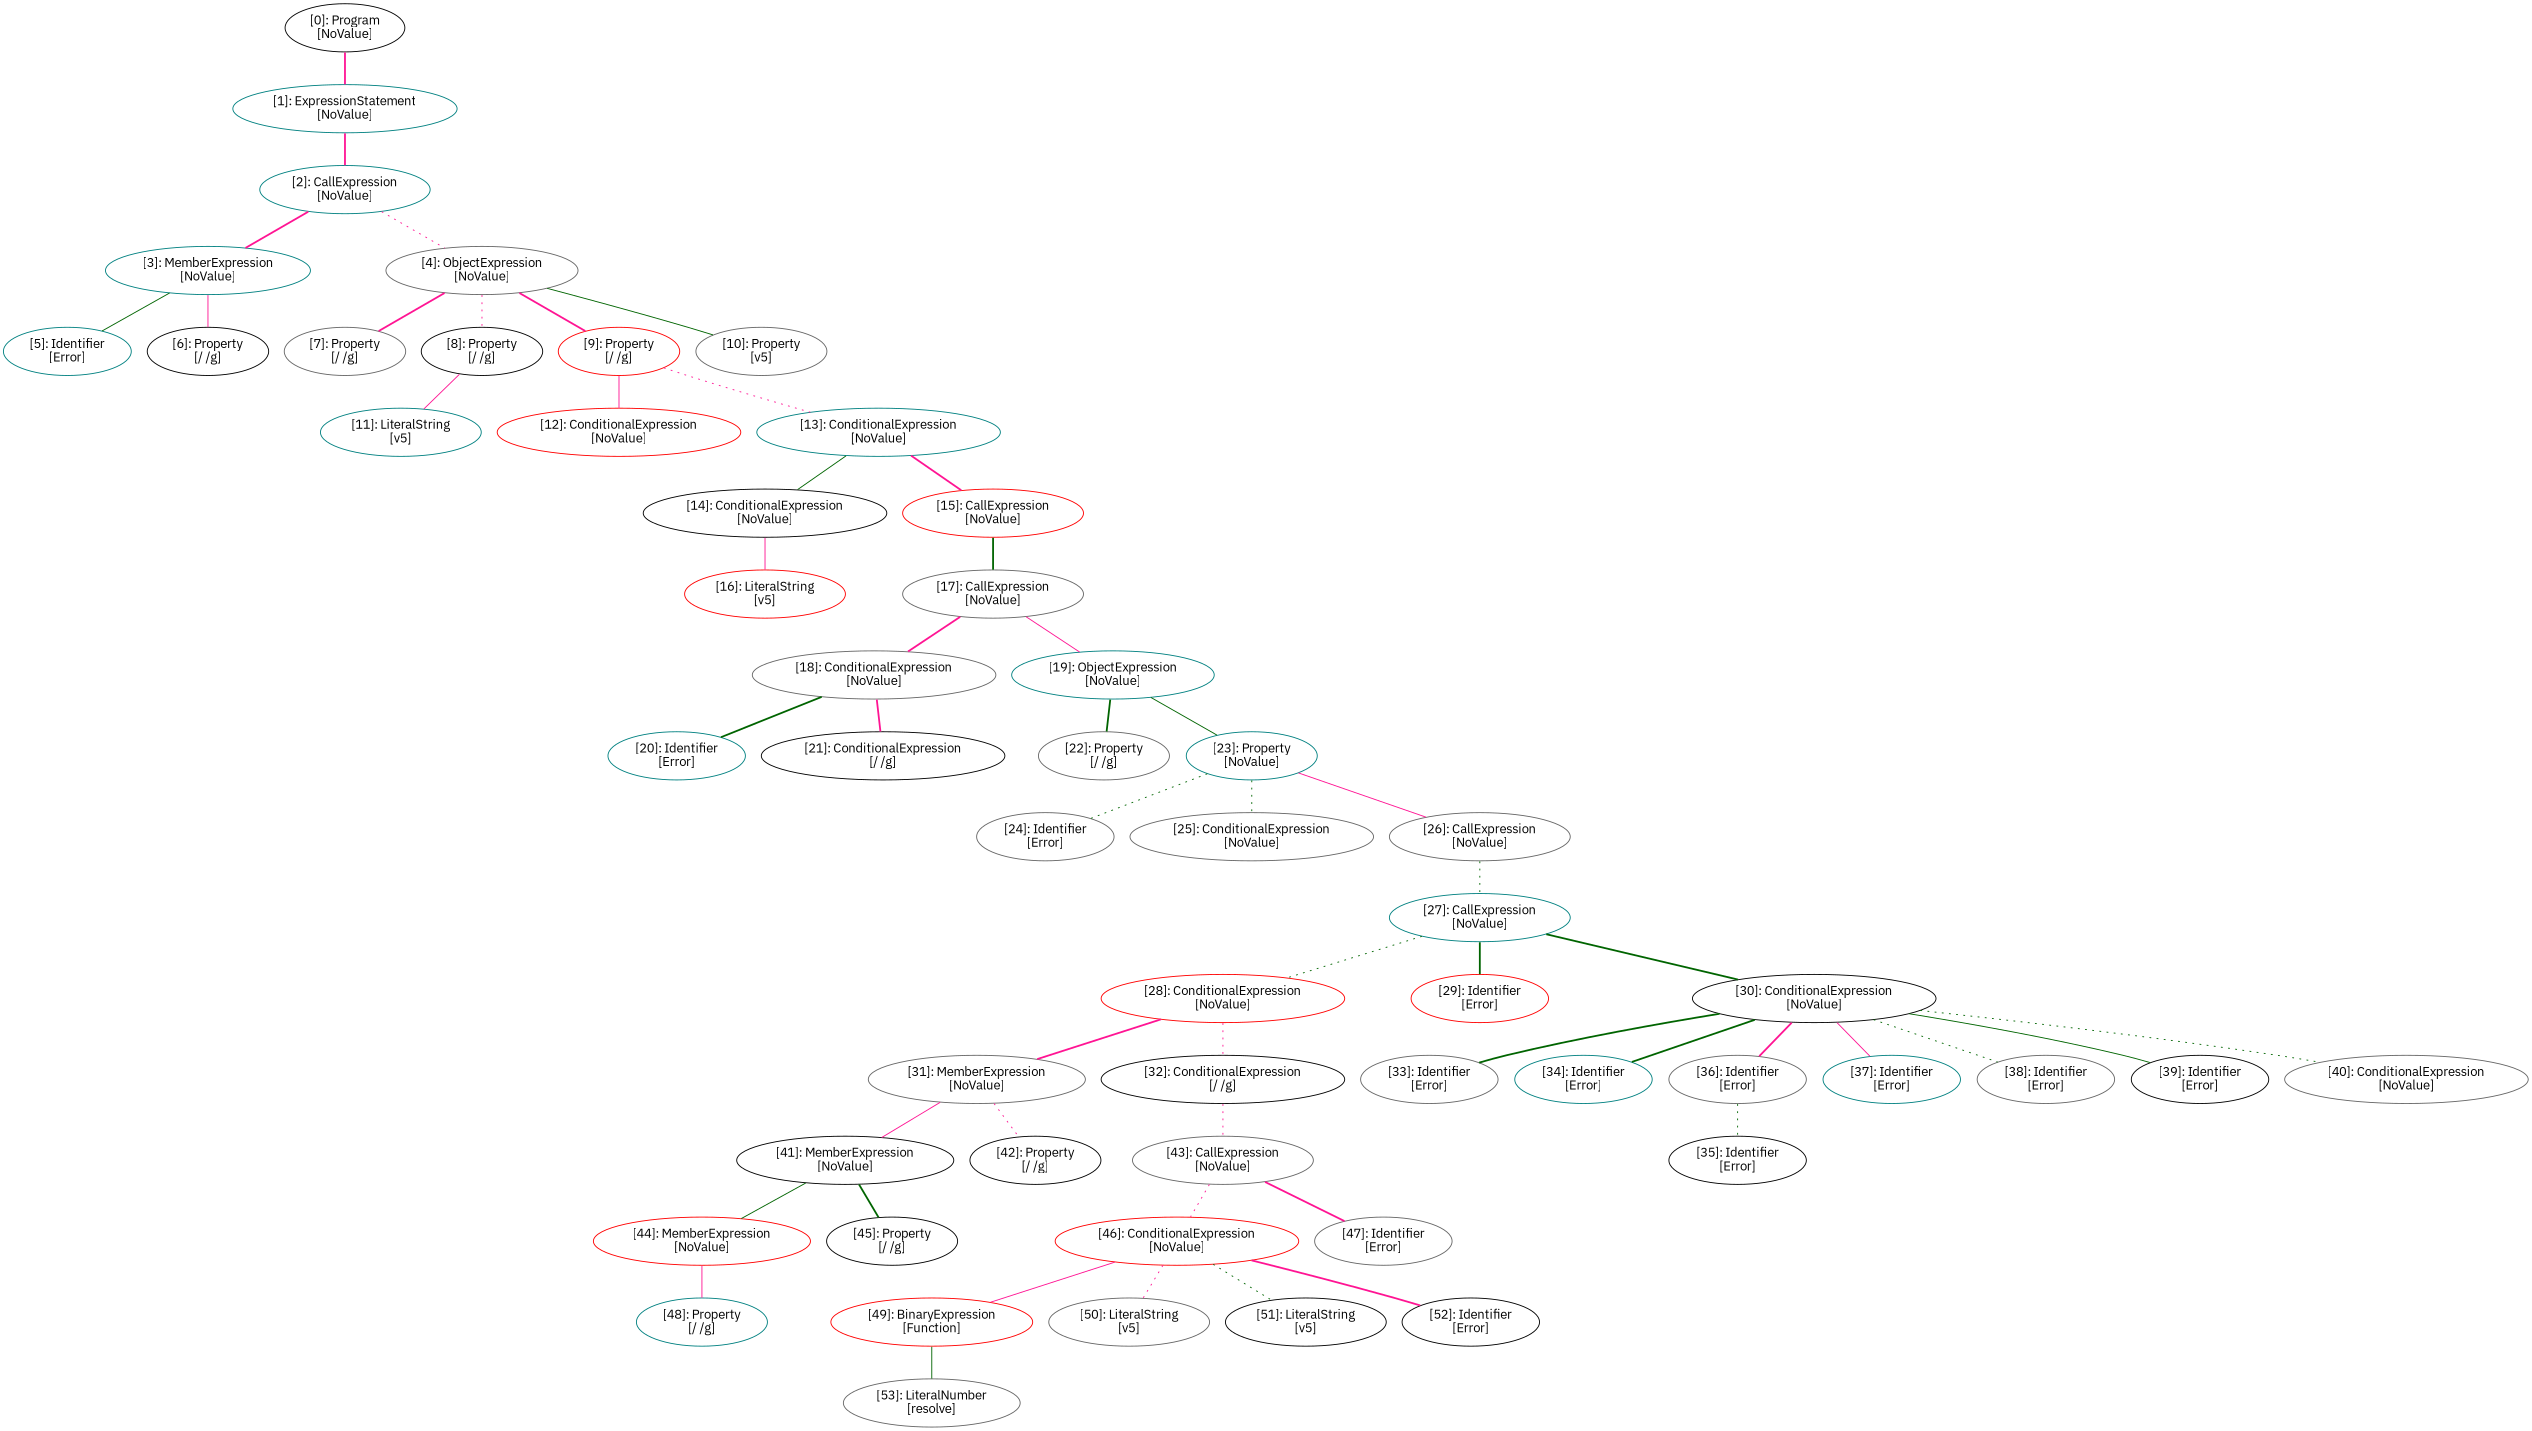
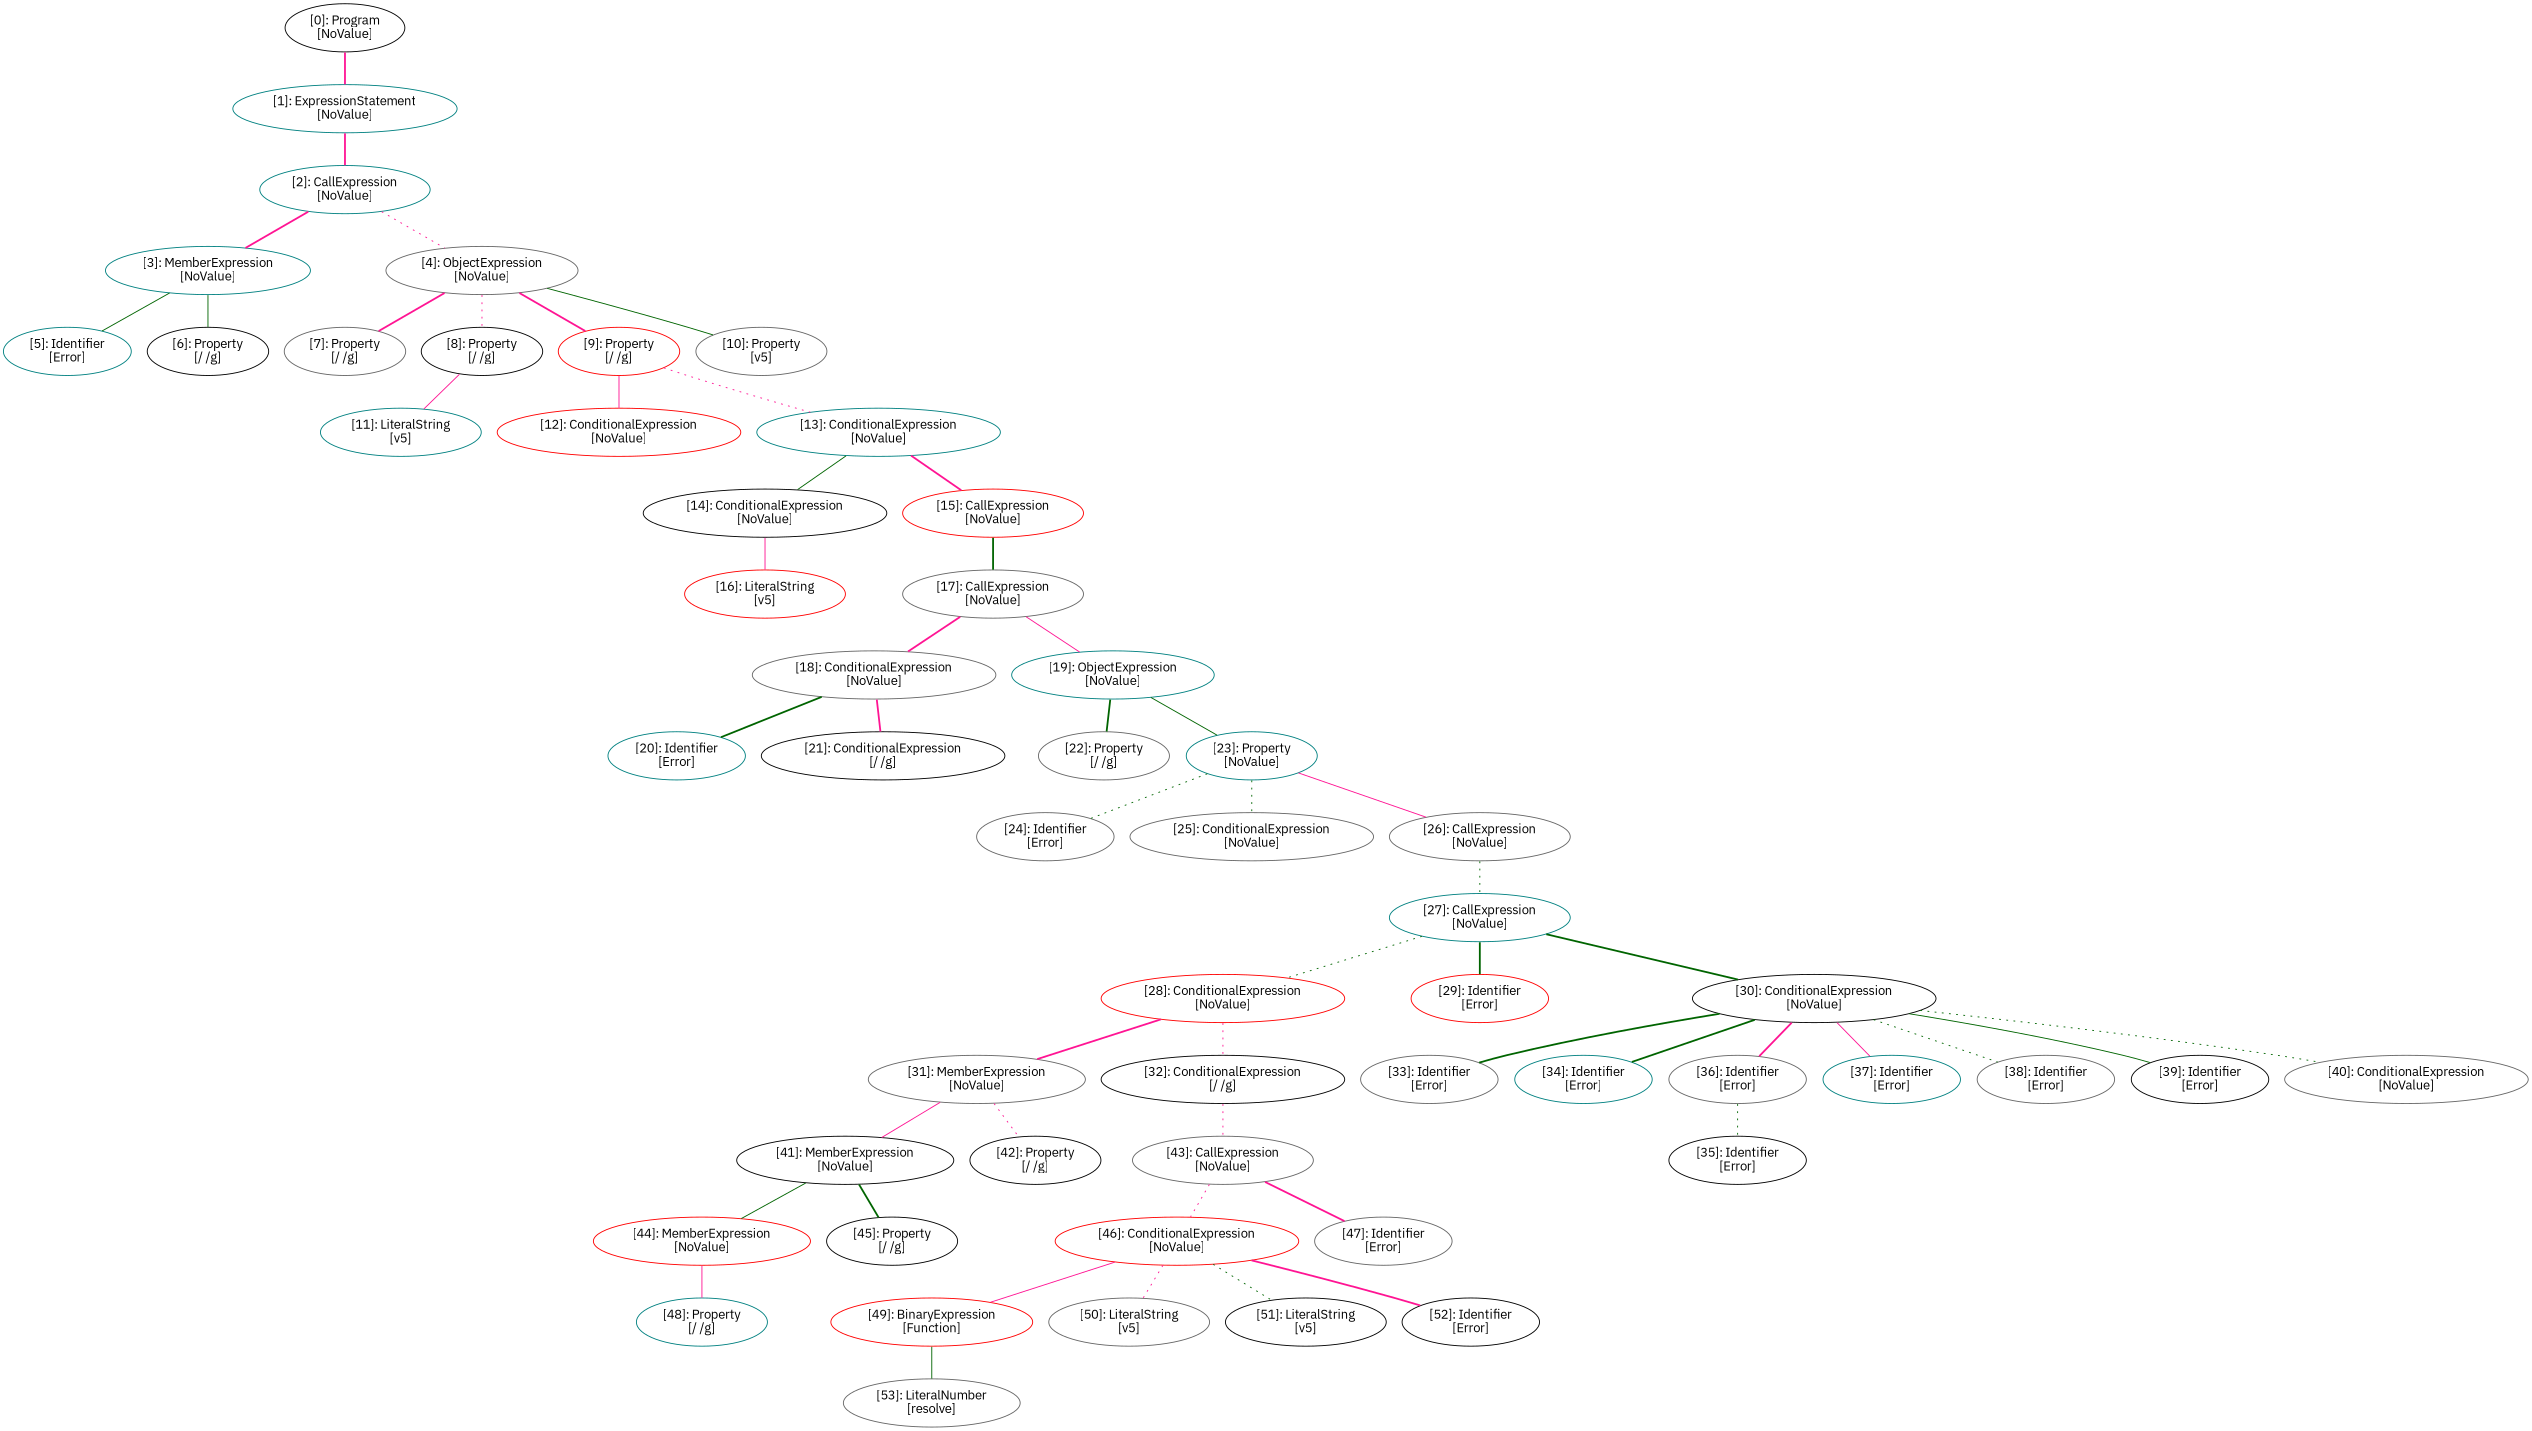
edge "[3]: MemberExpression [NoValue]" -- "[6]: Property [/ /g]": color deeppink -> darkgreen
